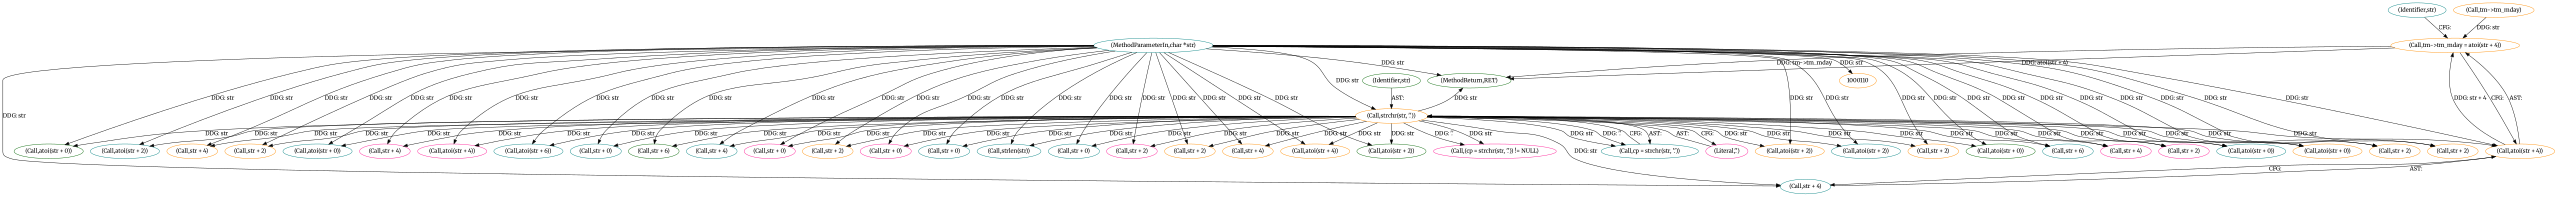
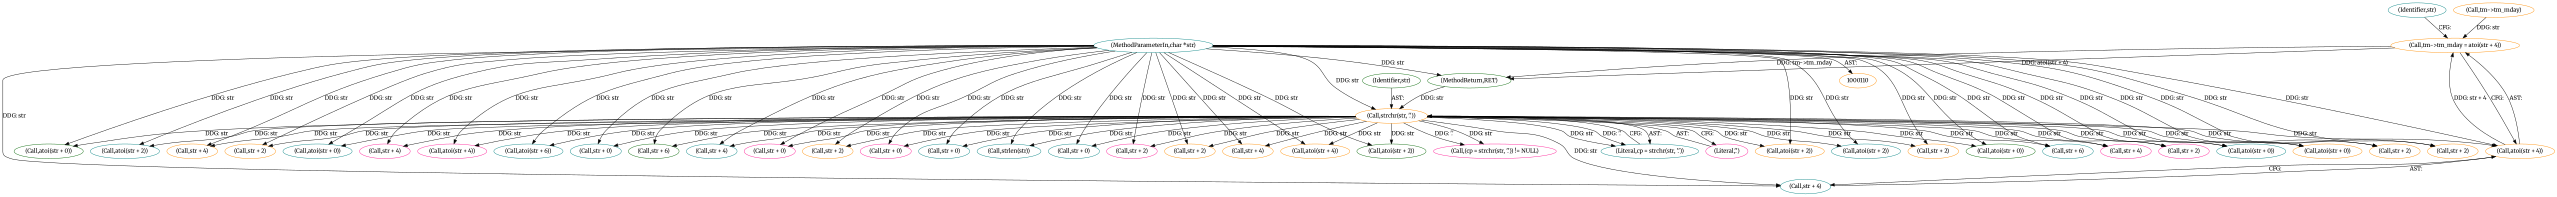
edge "(MethodParameterIn,char *str)" -> "1000110": label "DDG: str" -> "AST: "
edge "(Call,strchr(str, '.'))" -> "(MethodReturn,RET)": reversed
node "(Call,cp = strchr(str, '.'))": label "(Call,cp = strchr(str, '.'))" -> "(Literal,cp = strchr(str, '.'))"
